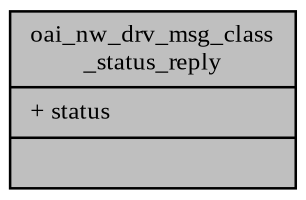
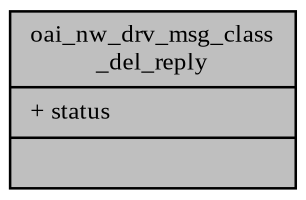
node "oai_nw_drv_msg_class": text "_status_reply" -> "_del_reply"
